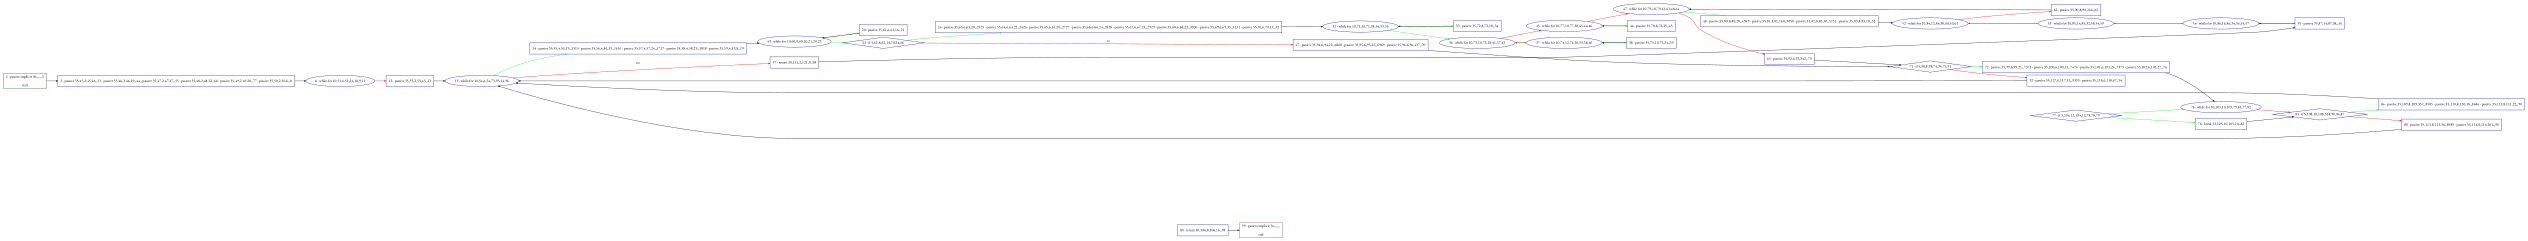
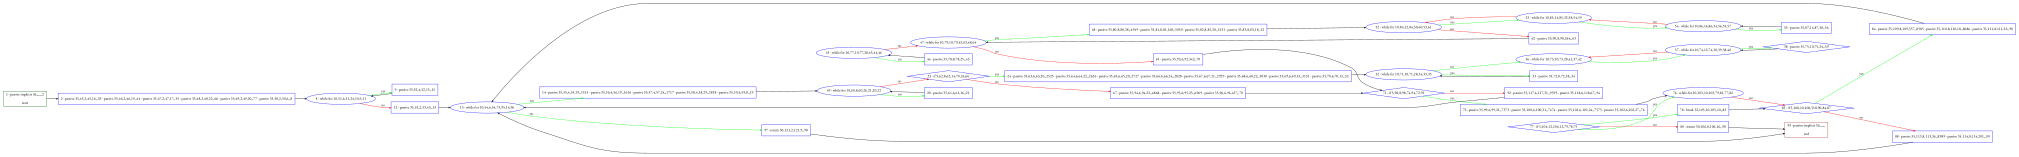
edge "36 - while-for 10,73,10,73,28,41,37,42" -> "43 - while-for 10,77,10,77,28,45,44,46": removed, label "no"
edge "49 - while-for 10,60,8,60,26,21,20,22" -> "23 - if 5,62,8,62,14,70,24,66": color #00ff00 -> #ff0000
node "38 - passive 35,75,10,75,24,,39": shape box -> diamond
edge "97 - return 30,121,2,121,9,,98" -> "55 - passive 35,87,14,87,38,,56": now "97 - return 30,121,2,121,9,,98" -> "99 - passive-implicit 36,,,,,, end"
edge "13 - while-for 10,54,6,54,73,95,14,96" -> "97 - return 30,121,2,121,9,,98": color #ff0000 -> #00ff00
node "9 - passive 35,52,4,52,15,,10": added
edge "77 - if 5,104,12,104,12,79,78,79" -> "80 - return 30,106,8,106,16,,98": added, label "no"
